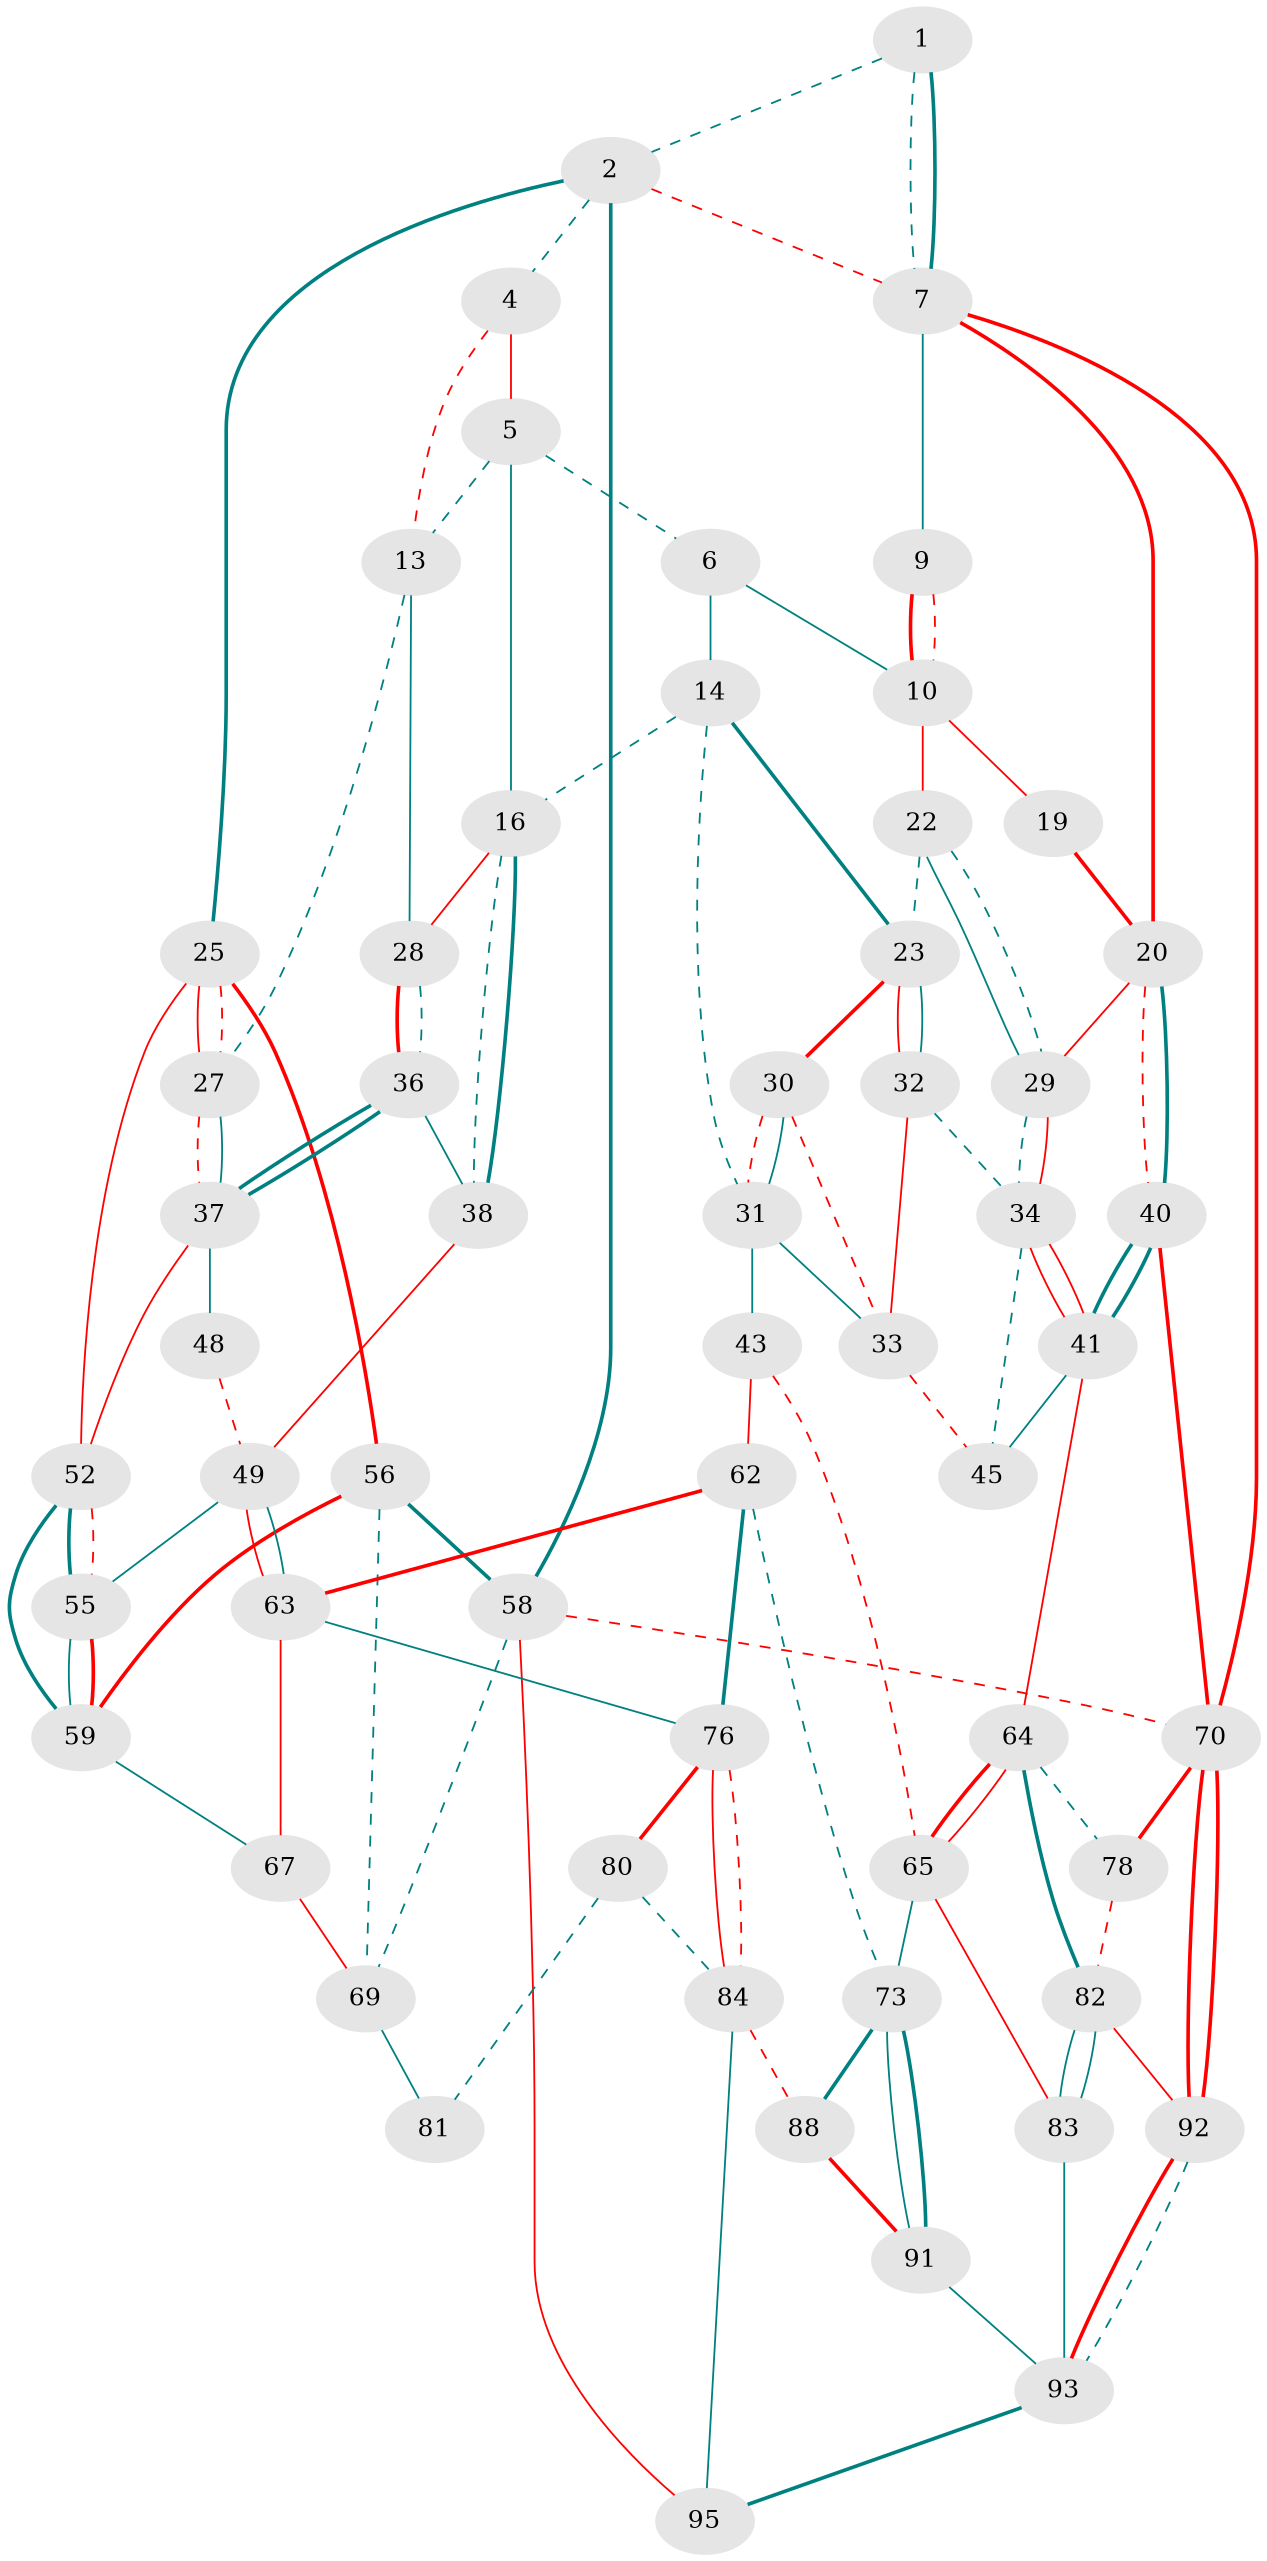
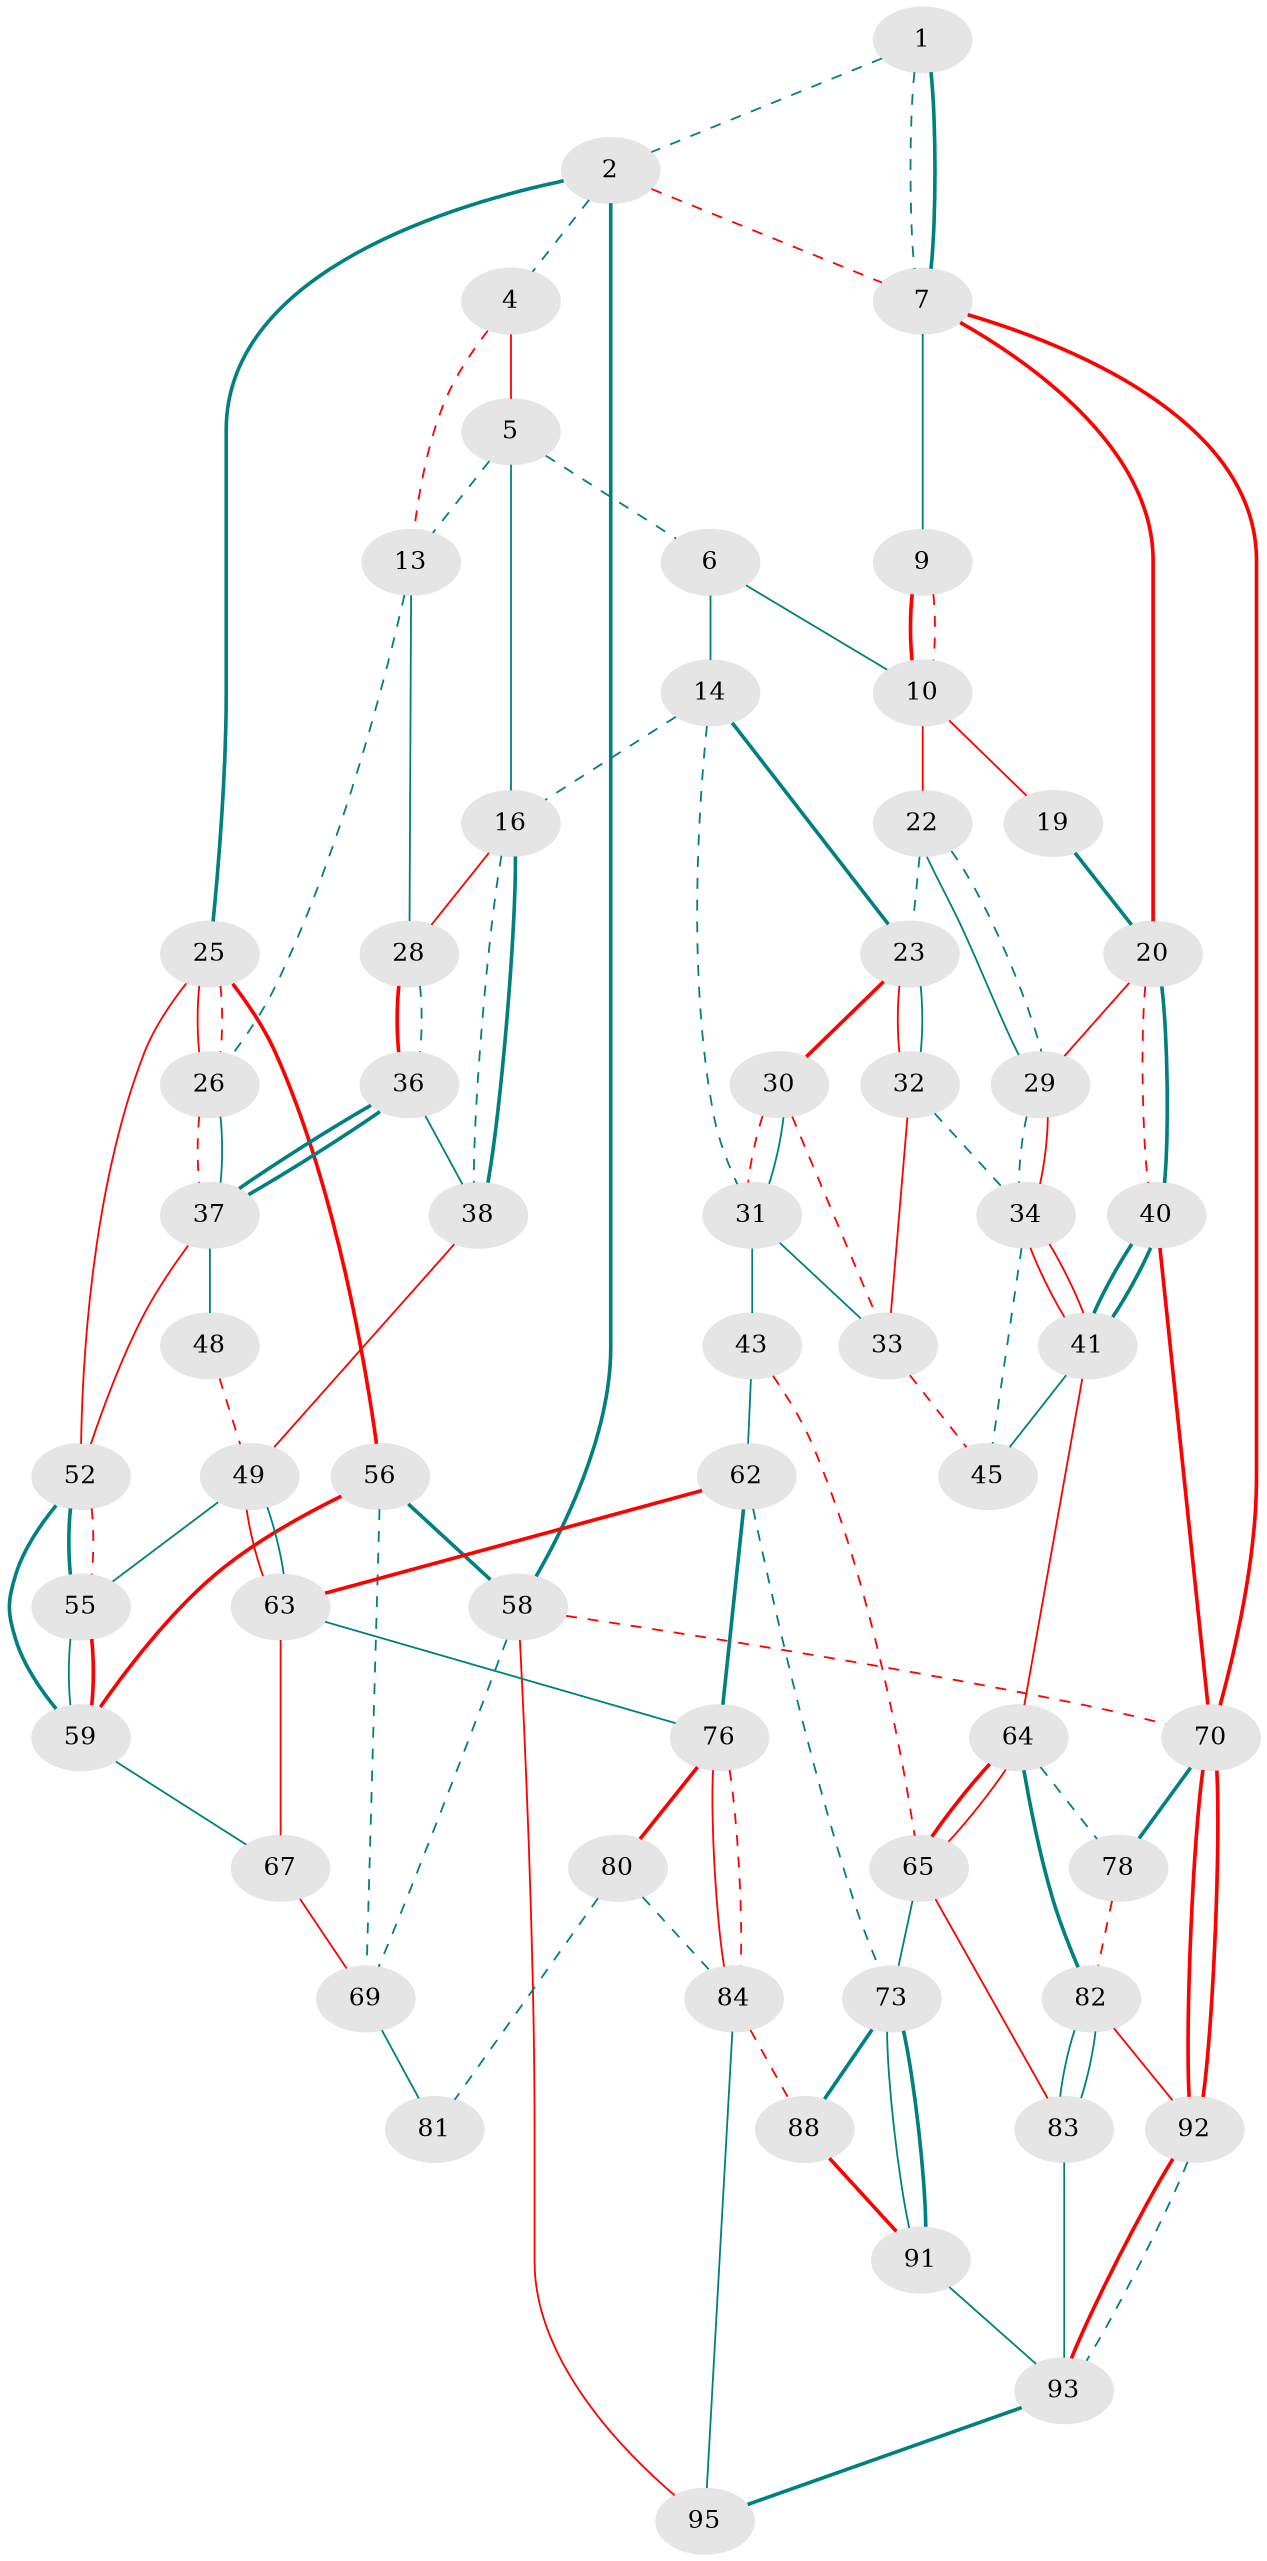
edge "19" -- "20": color red -> teal
node "27": label "27" -> "26"
edge "43" -- "62": color red -> teal
edge "70" -- "78": color red -> teal
